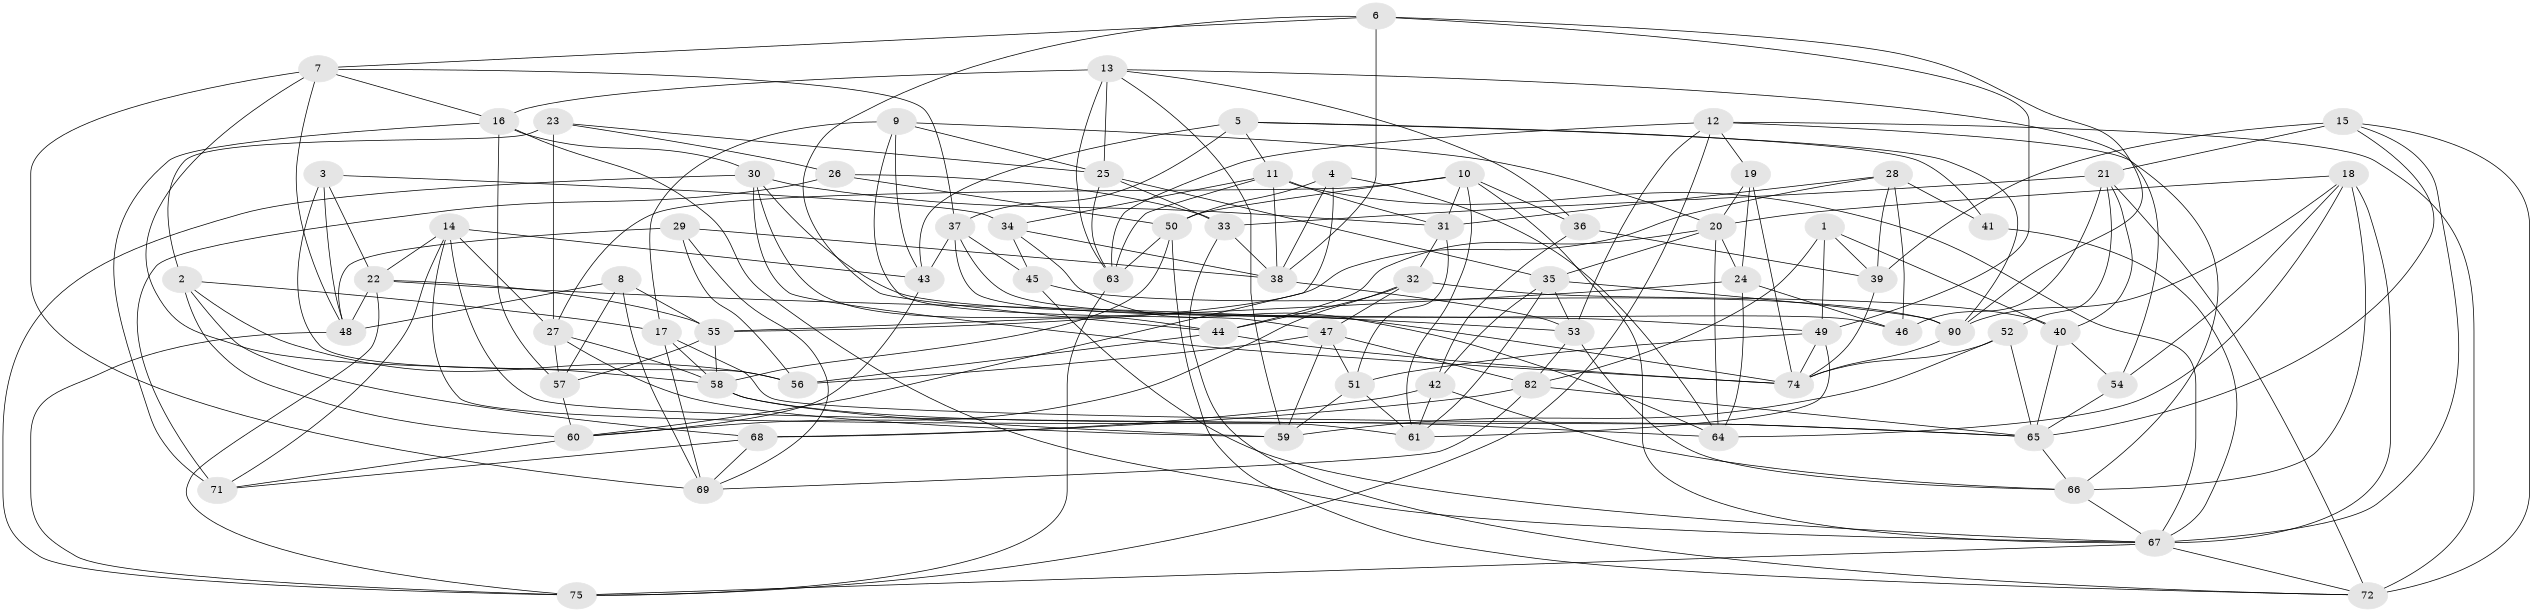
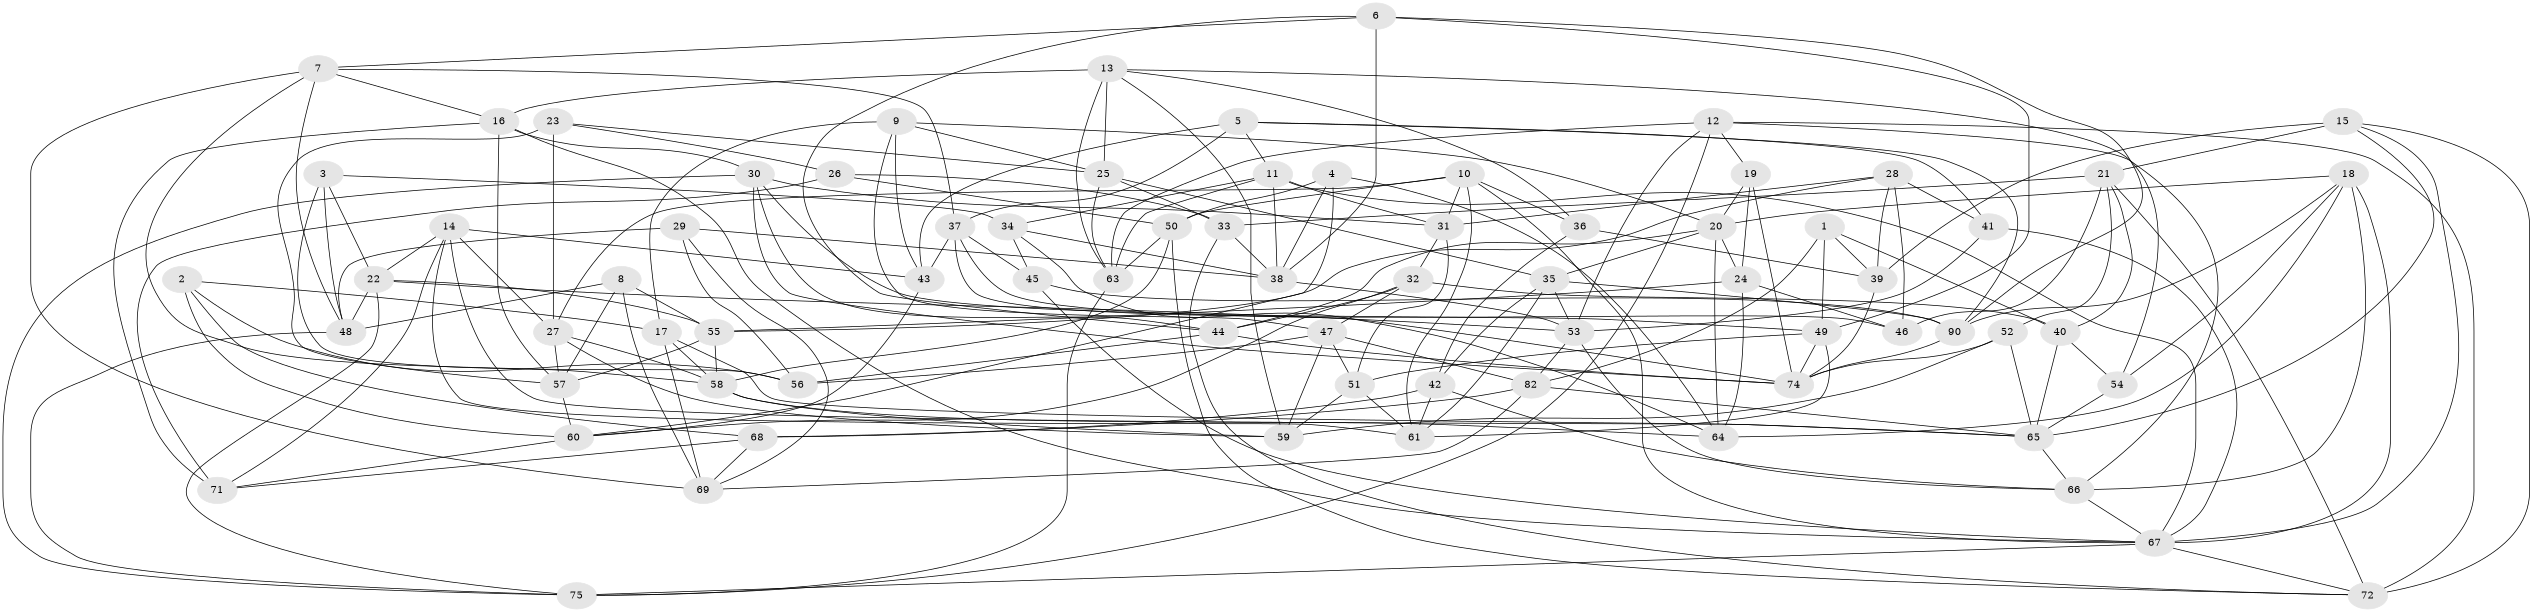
edge "23" -- "2": now "23" -- "57"
edge "41" -- "53": added
